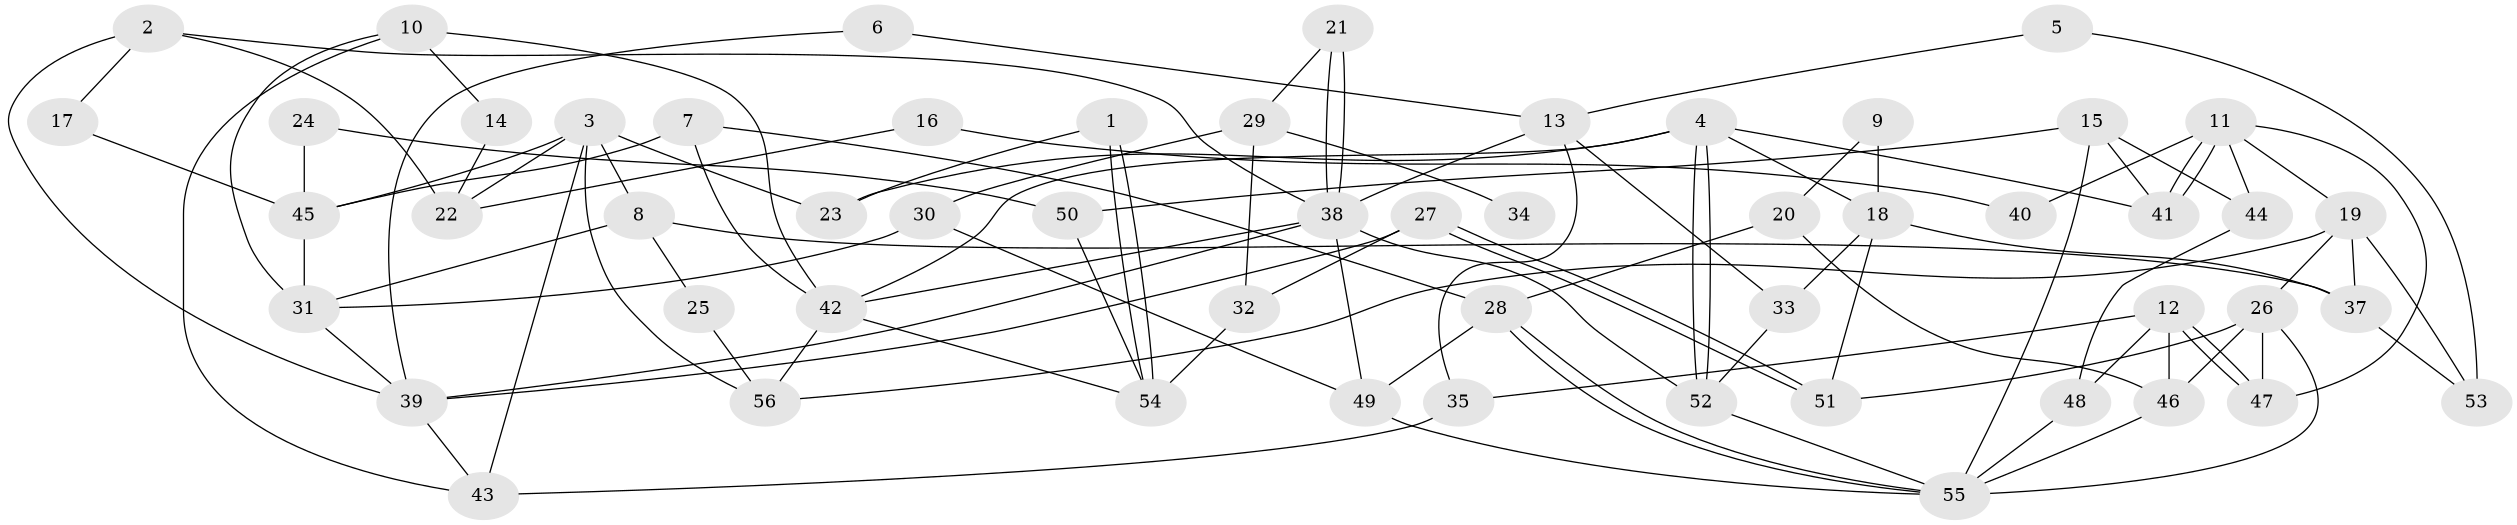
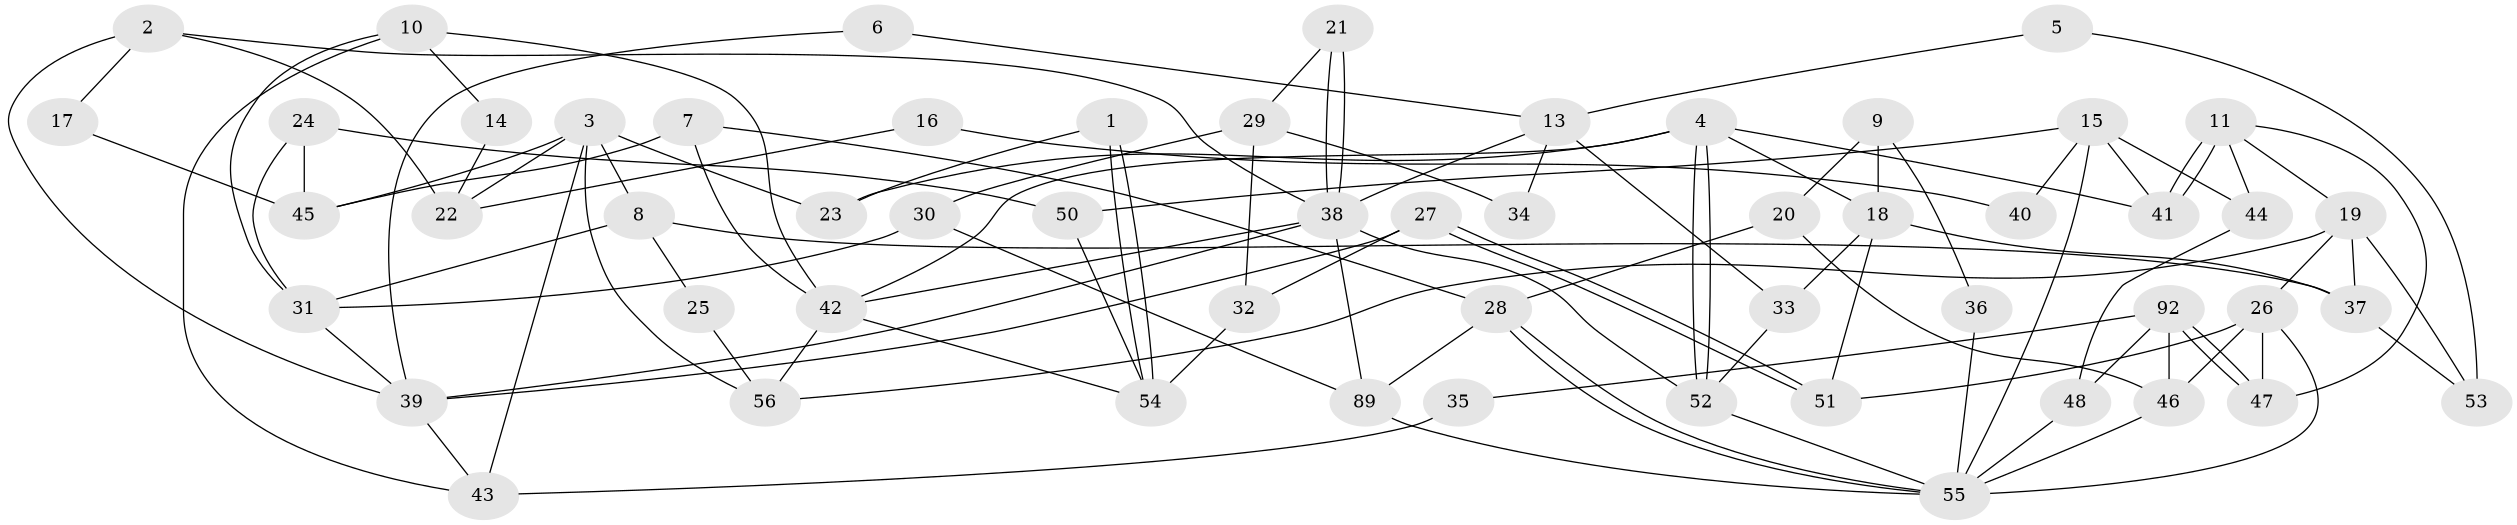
edge "11" -- "40": now "15" -- "40"
edge "13" -- "35": now "13" -- "34"
edge "45" -- "31": now "24" -- "31"
node "36": added
node "12": label "12" -> "92"
node "49": label "49" -> "89"
